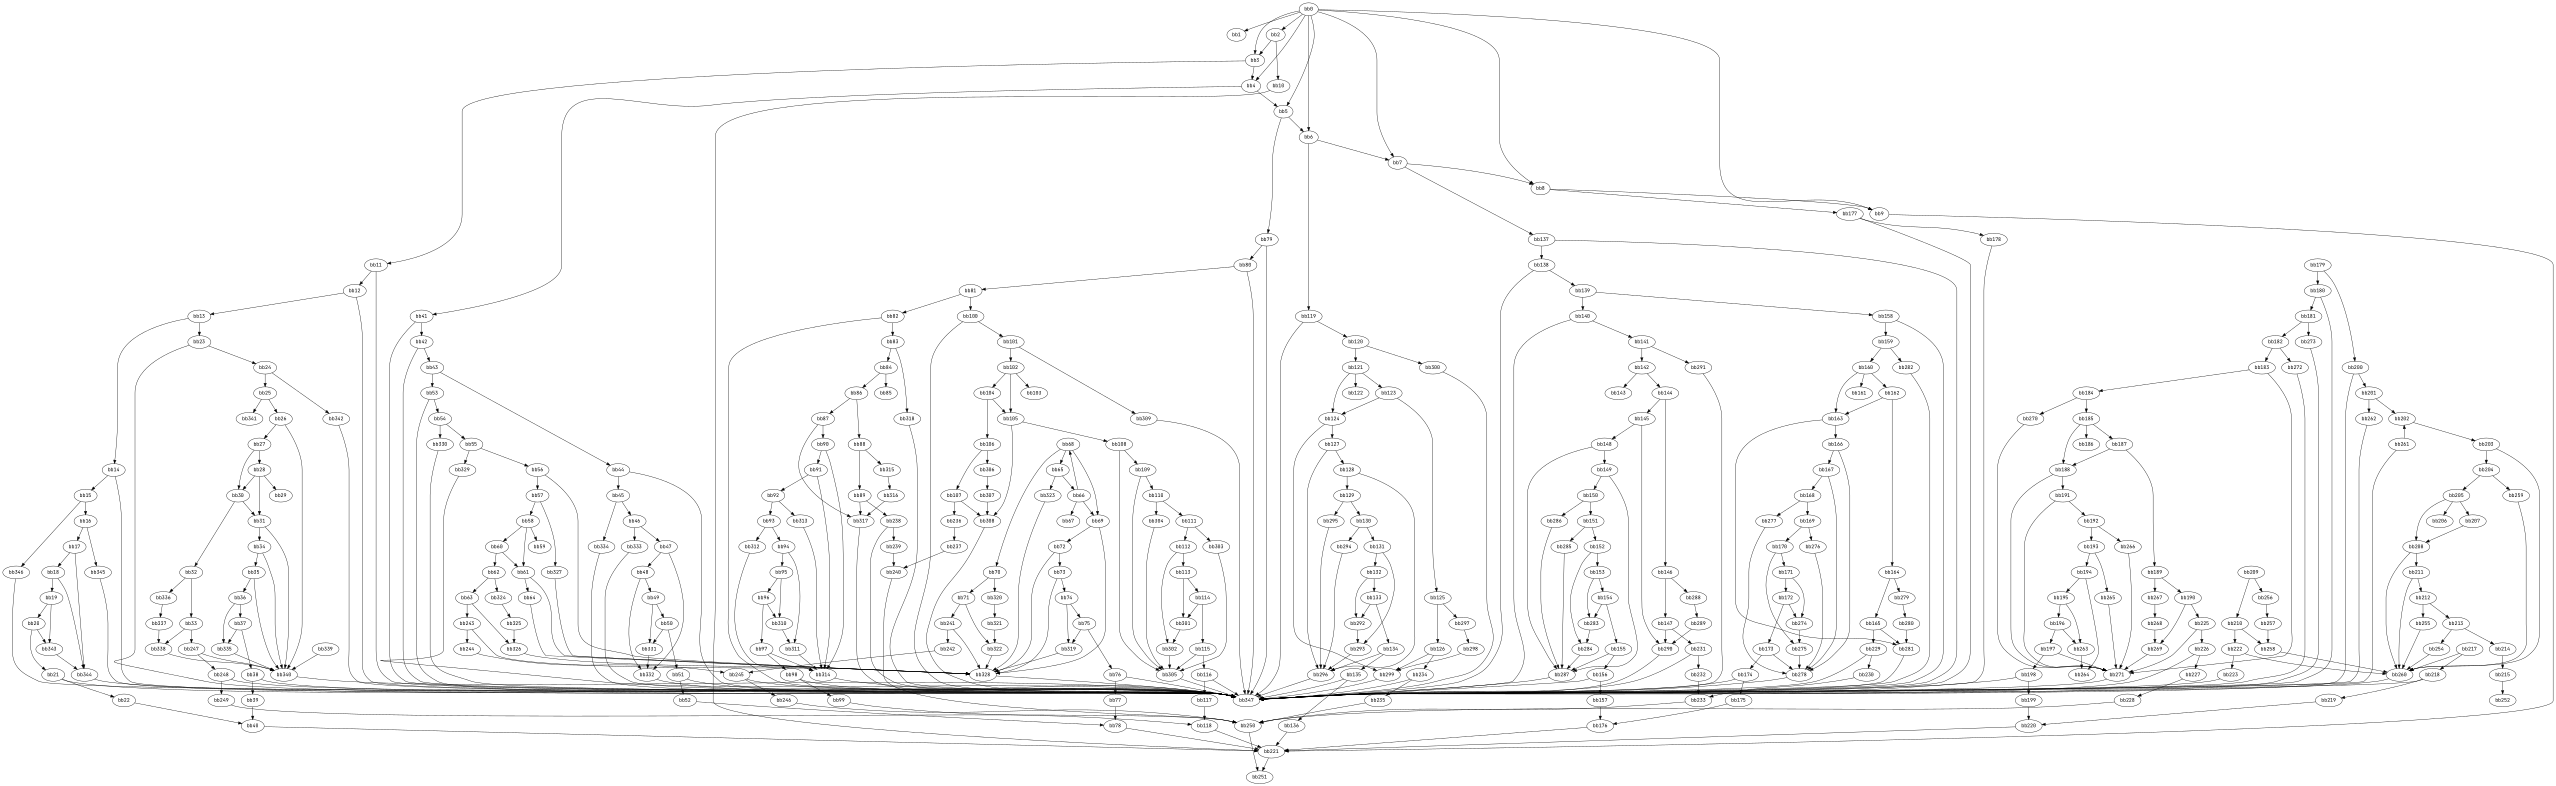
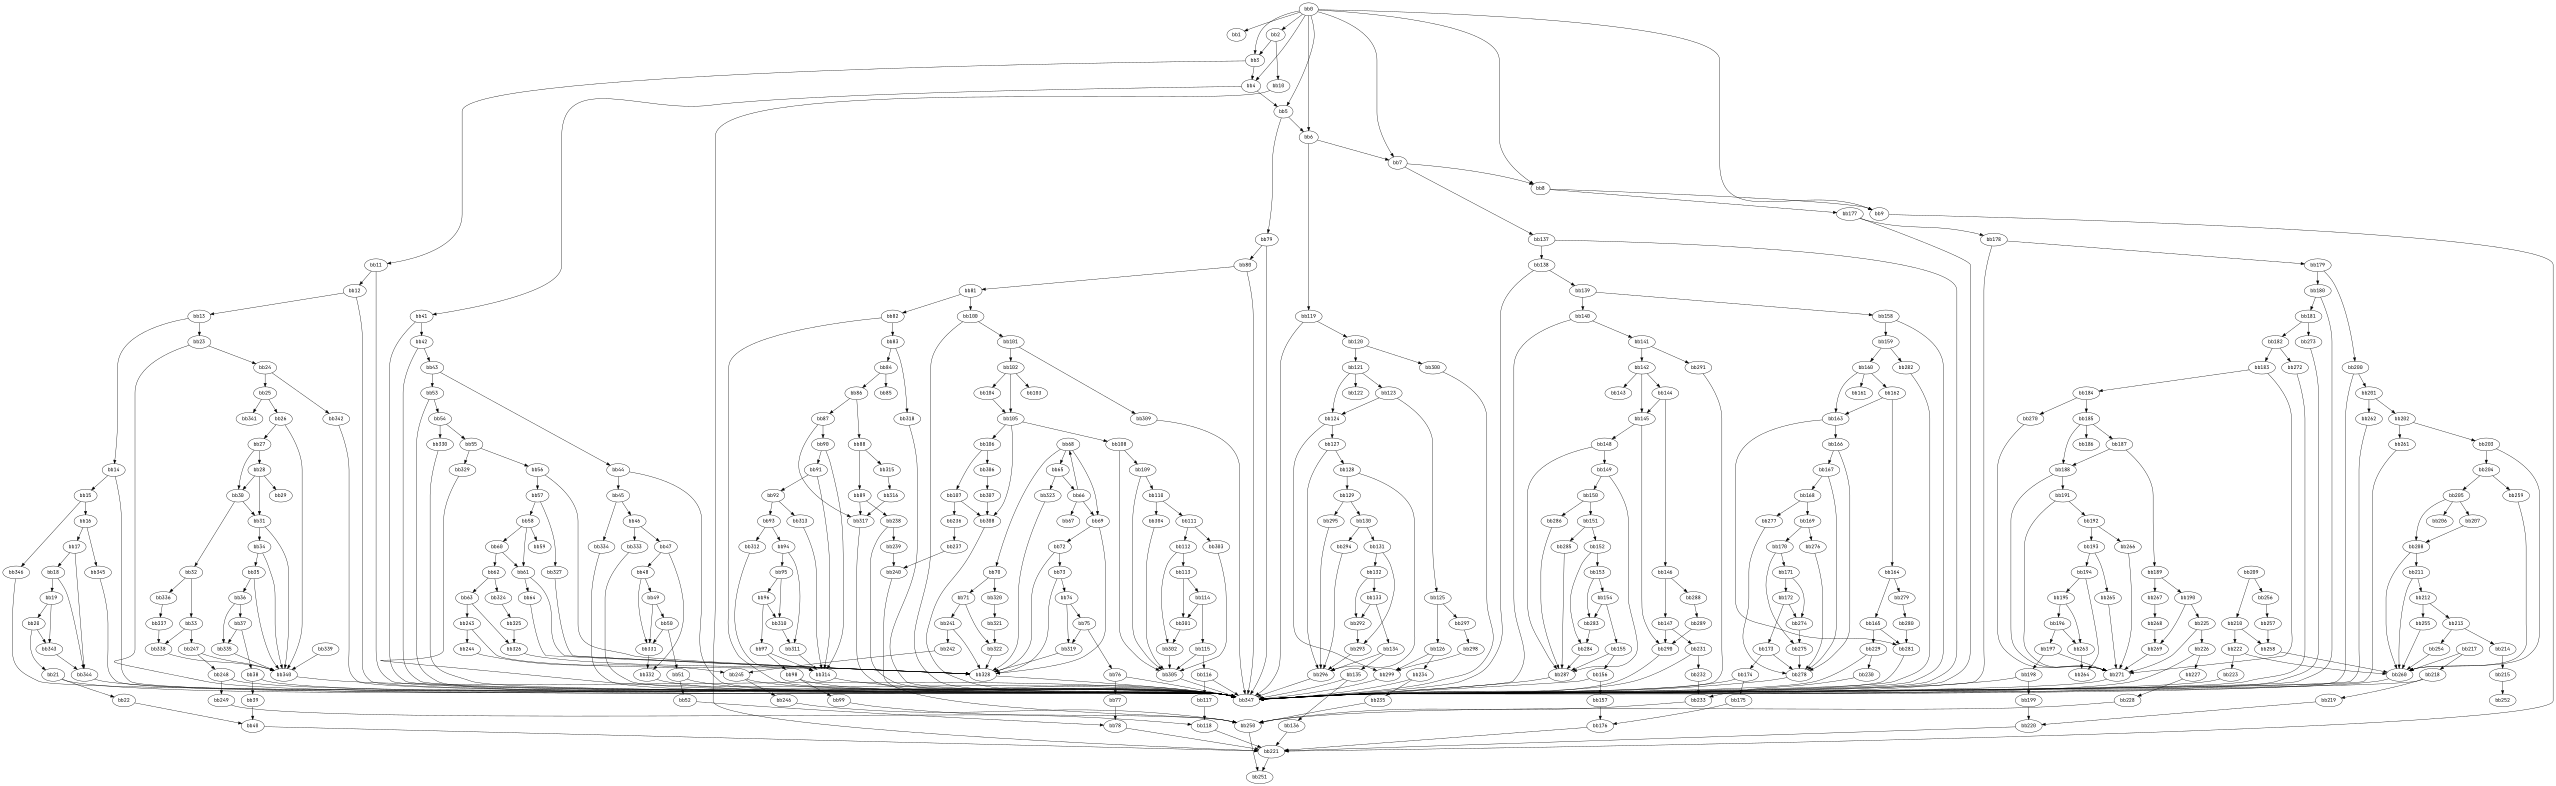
edge "bb178" -> "bb179": added
edge "bb142" -> "bb145": added
edge "bb104" -> "bb106": now "bb105" -> "bb106"
edge "bb261" -> "bb202": reversed
edge "bb48" -> "bb332": now "bb48" -> "bb331"
